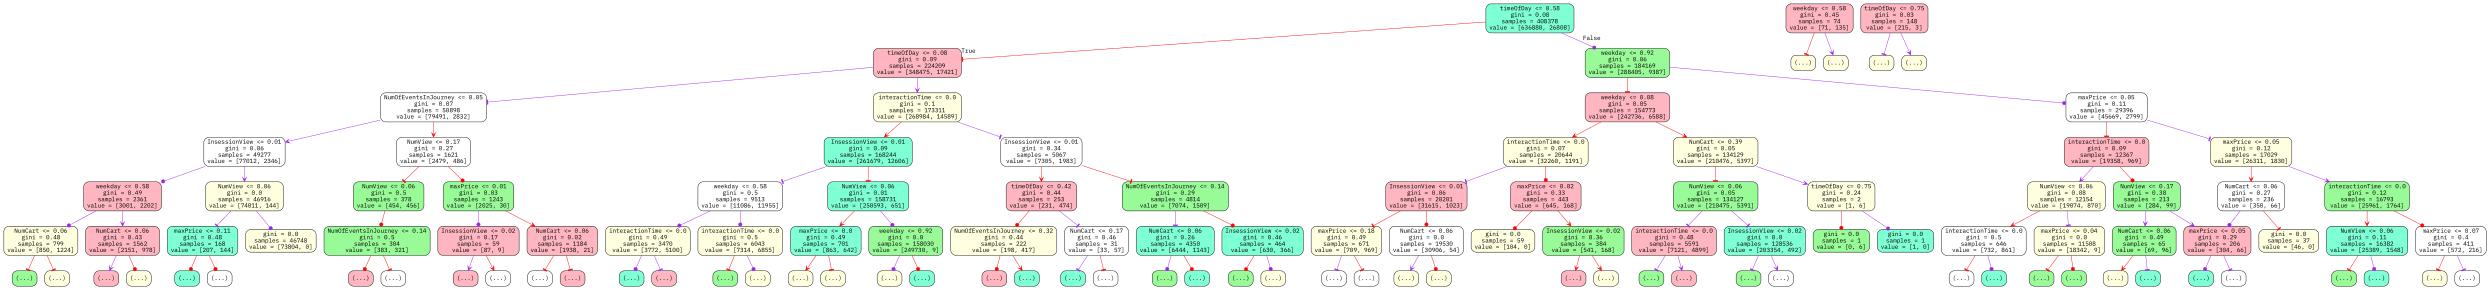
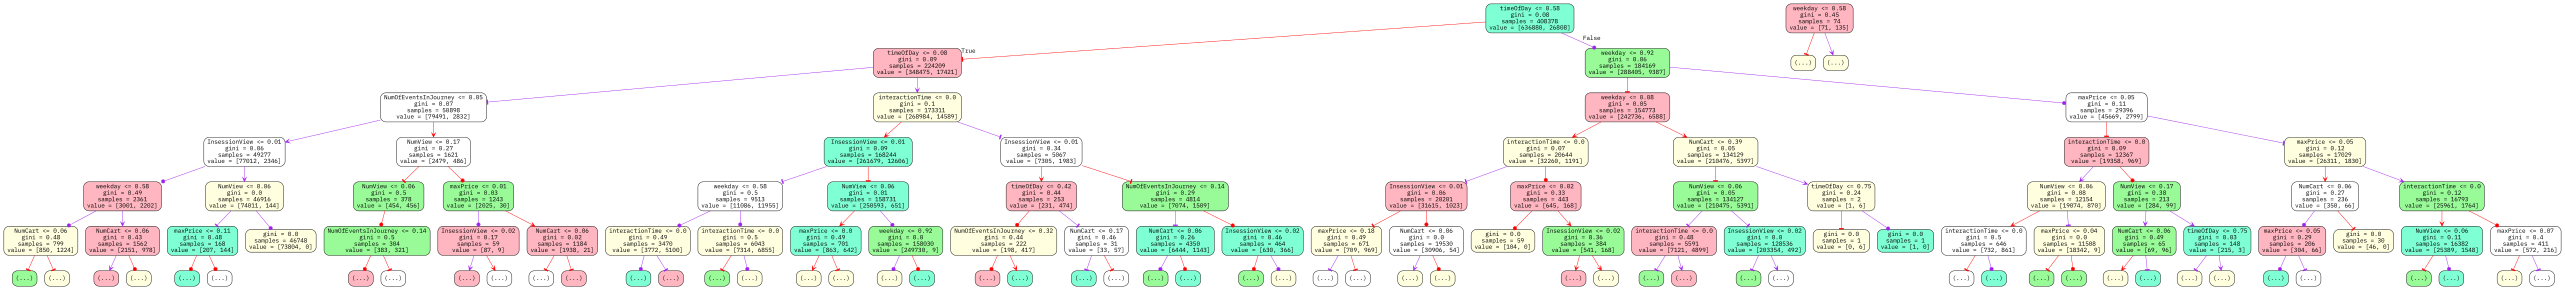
node "timeOfDay <= 0.75 gini = 0.03 samples = 148 value = [215, 3]": fillcolor lightpink -> aquamarine
edge "NumView <= 0.17 gini = 0.38 samples = 213 value = [284, 99]" -> "maxPrice <= 0.05 gini = 0.29 samples = 206 value = [304, 66]": now "NumView <= 0.17 gini = 0.38 samples = 213 value = [284, 99]" -> "timeOfDay <= 0.75 gini = 0.03 samples = 148 value = [215, 3]"
edge "timeOfDay <= 0.75 gini = 0.24 samples = 2 value = [1, 6]" -> "gini = 0.0 samples = 1 value = [0, 6]": arrowhead dot -> tee
node "gini = 0.0 samples = 1 value = [0, 6]": fillcolor palegreen -> lightyellow
node "gini = 0.0 samples = 37 value = [46, 0]": label "gini = 0.0 samples = 37 value = [46, 0]" -> "gini = 0.0 samples = 30 value = [46, 0]"
